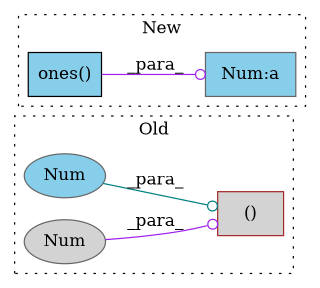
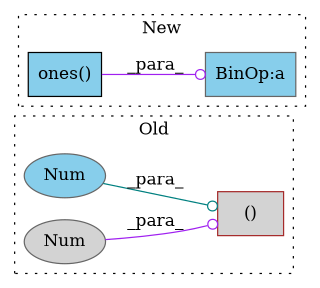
node "Num:a": label "Num:a" -> "BinOp:a"
